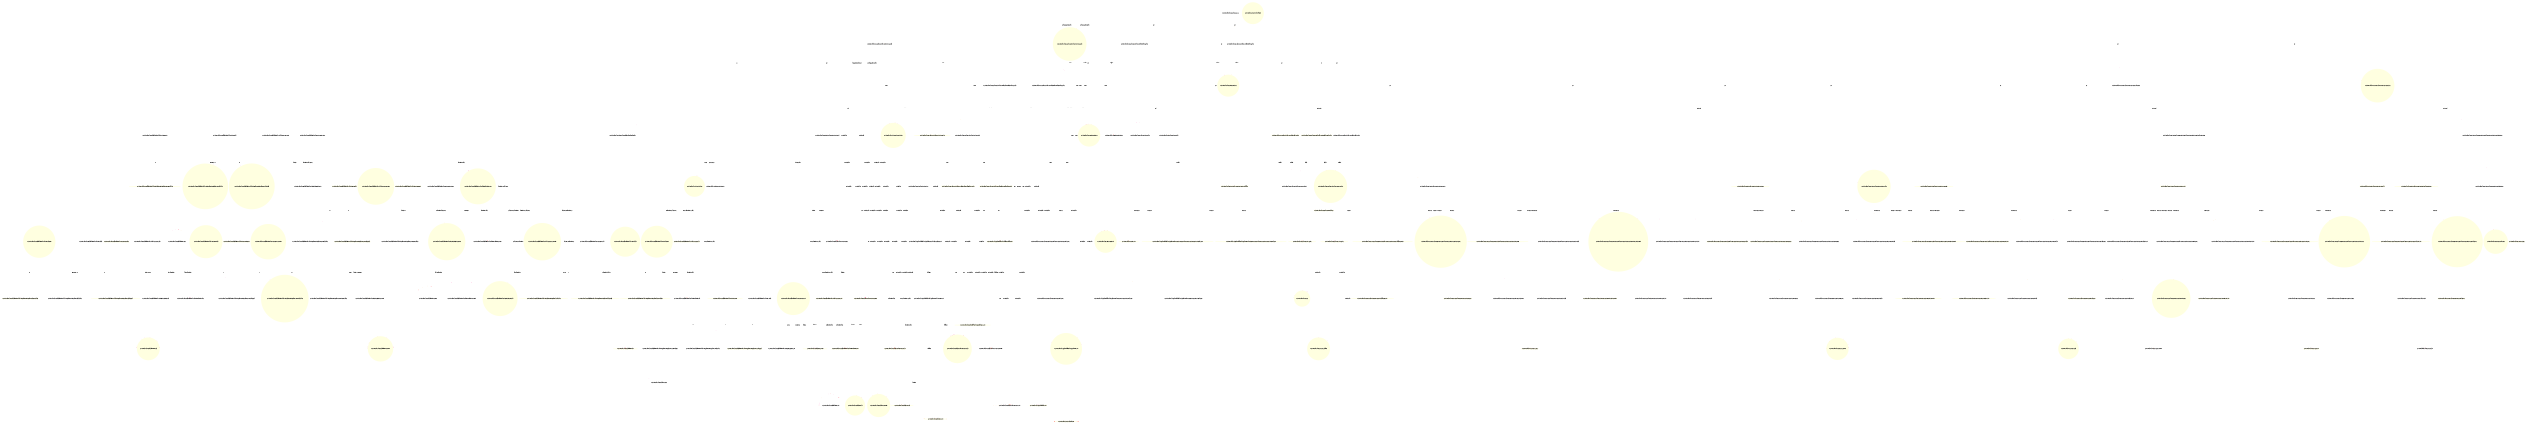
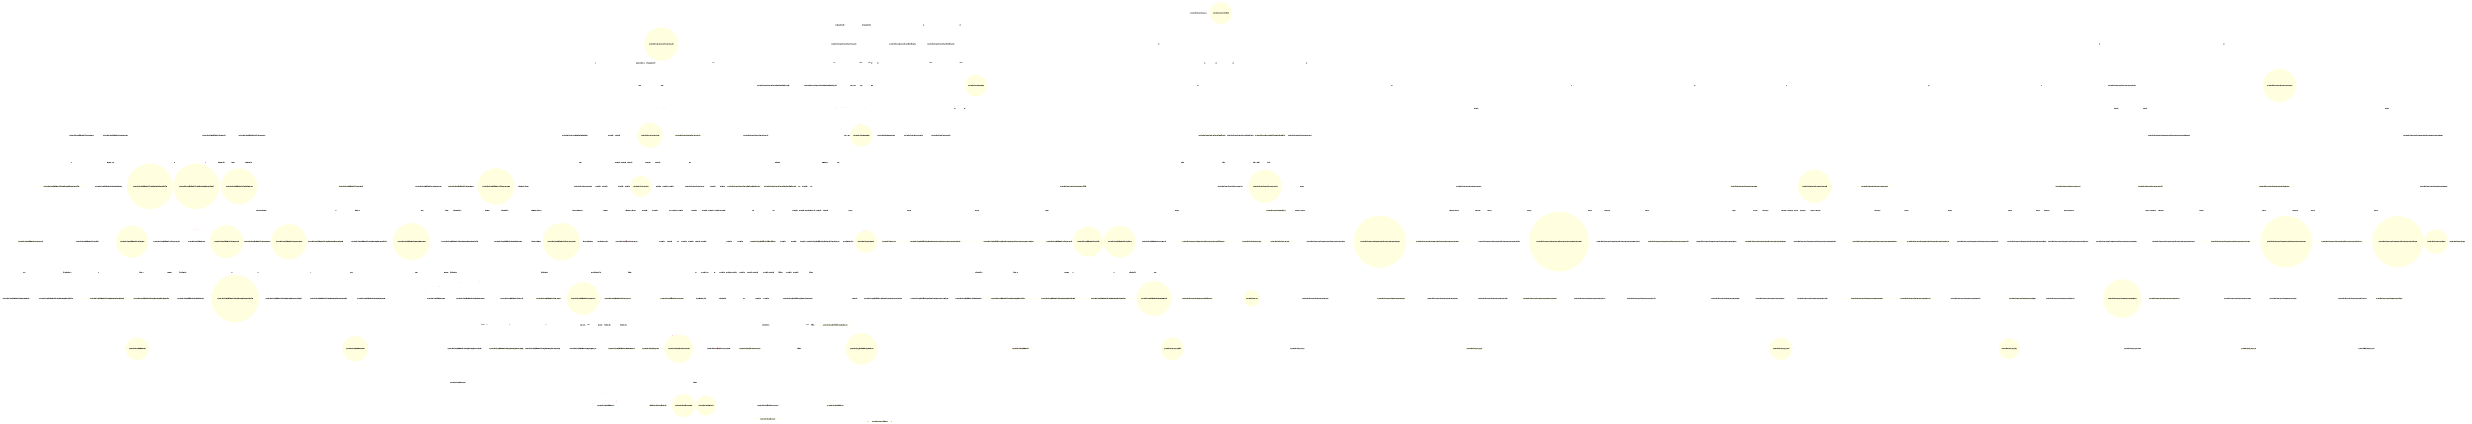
node "urn:pulumi:demo::teastore::awsx:x:ec2:SecurityGroup::db": added
node "urn:pulumi:demo::teastore::awsx:x:ecs:FargateService::image": label "urn:pulumi:demo::teastore::awsx:x:ecs:FargateService::image" -> "urn:loadBalancer:demo::teastore::awsx:x:ecs:FargateService::image"
